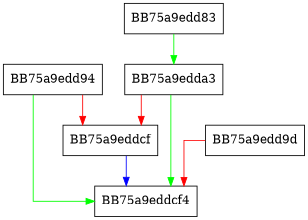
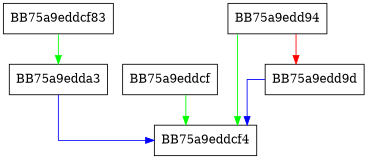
node "BB75a9edd83": label "BB75a9edd83" -> "BB75a9eddcf83"
edge "BB75a9edd94" -> "BB75a9eddcf": now "BB75a9edd94" -> "BB75a9edd9d"
edge "BB75a9edda3" -> "BB75a9eddcf": removed
edge "BB75a9edda3" -> "BB75a9eddcf4": color green -> blue
edge "BB75a9edd9d" -> "BB75a9eddcf4": color red -> blue
edge "BB75a9eddcf" -> "BB75a9eddcf4": color blue -> green
